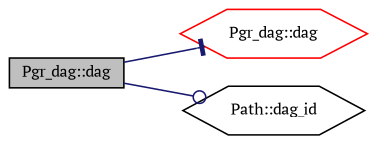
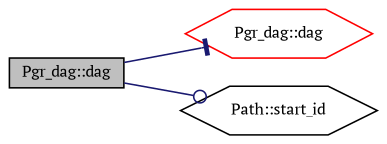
node "Path::dag_id": label "Path::dag_id" -> "Path::start_id"
